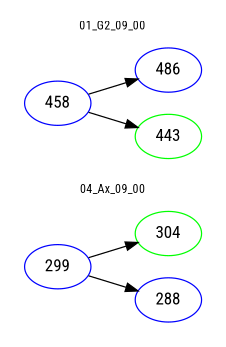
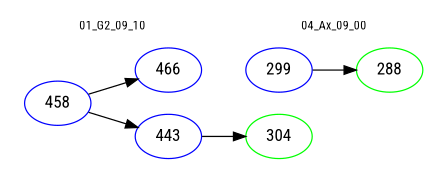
cluster "01_G2_09_00": label "01_G2_09_00" -> "01_G2_09_10"
node "486": label "486" -> "466"
node "443": color green -> blue
edge "299" -> "304": now "443" -> "304"
node "288": color blue -> green
